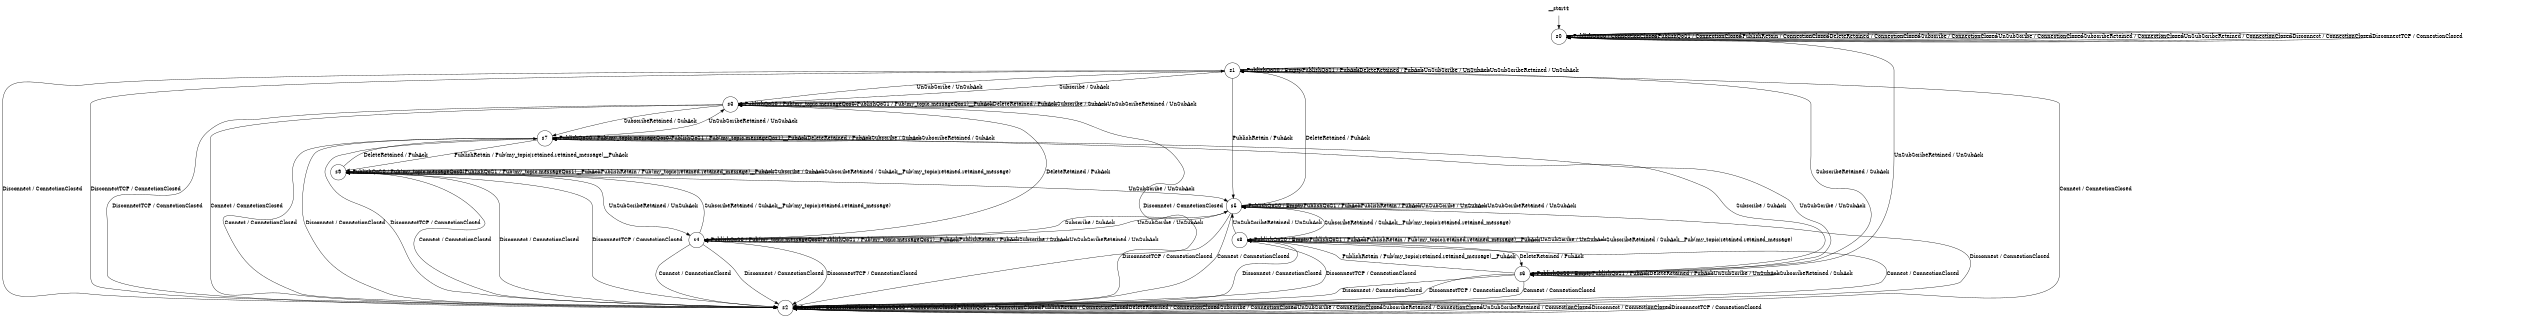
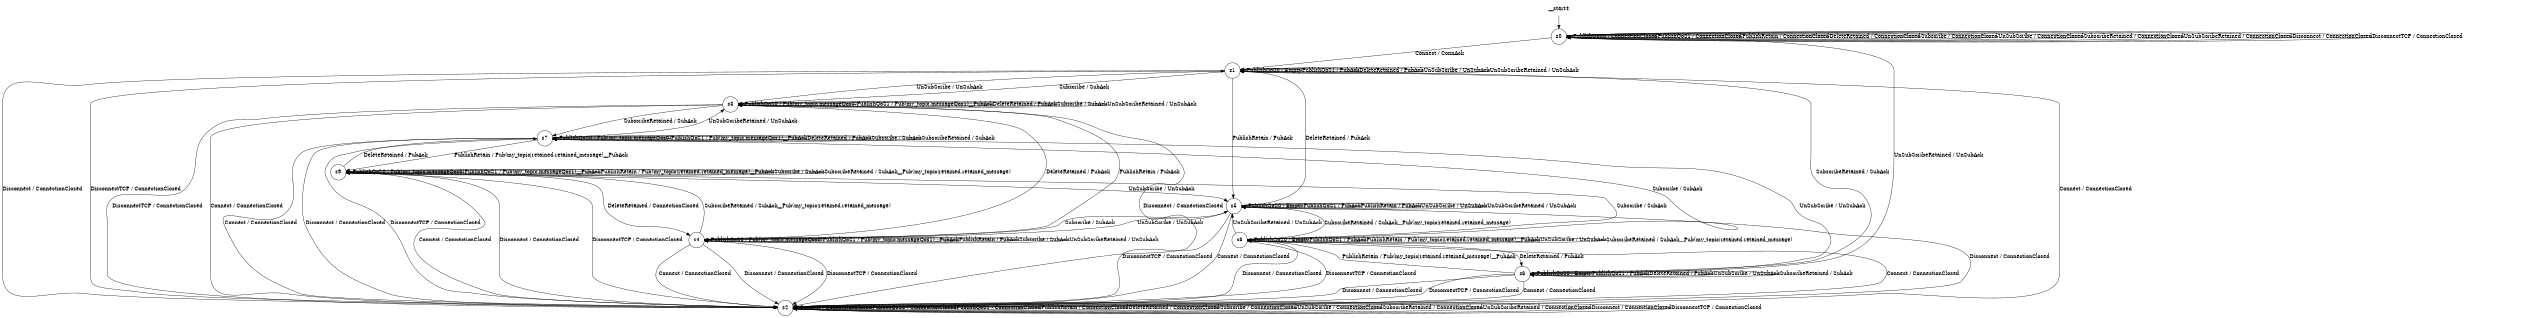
edge "s0" -> "s1": added, label "Connect / ConnAck"
edge "s6" -> "s7": now "s8" -> "s7"
edge "s3" -> "s4": added, label "PublishRetain / PubAck"
edge "s8" -> "s9": added, label "Subscribe / SubAck"
edge "s9" -> "s4": label "UnSubScribeRetained / UnSubAck" -> "DeleteRetained / ConnectionClosed"
